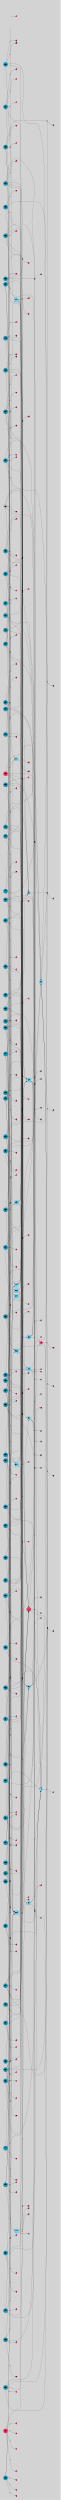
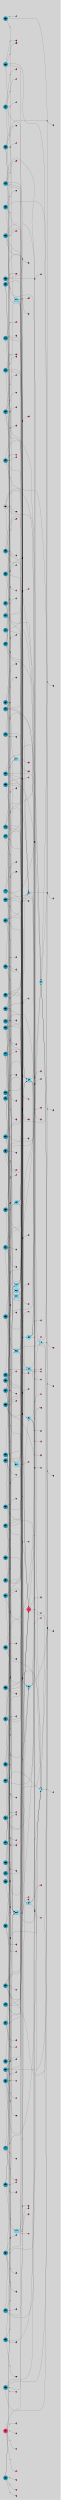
node "T560": added
node "T480": fillcolor #ff3366 -> #1199bb
node "T9": fillcolor #ff3366 -> #66ddff
